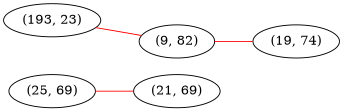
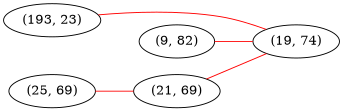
edge "(193, 23)" -- "(9, 82)": now "(193, 23)" -- "(19, 74)"
edge "(19, 74)" -- "(21, 69)": added
